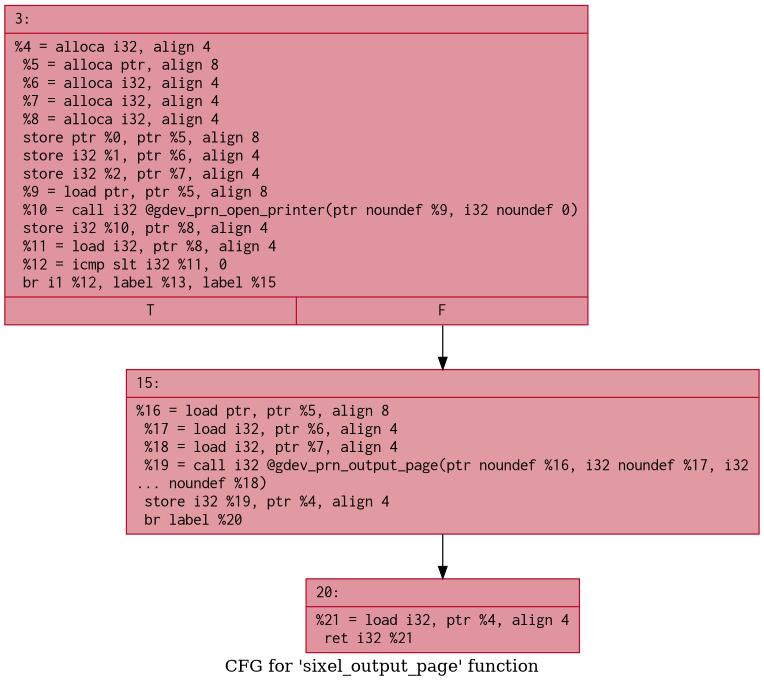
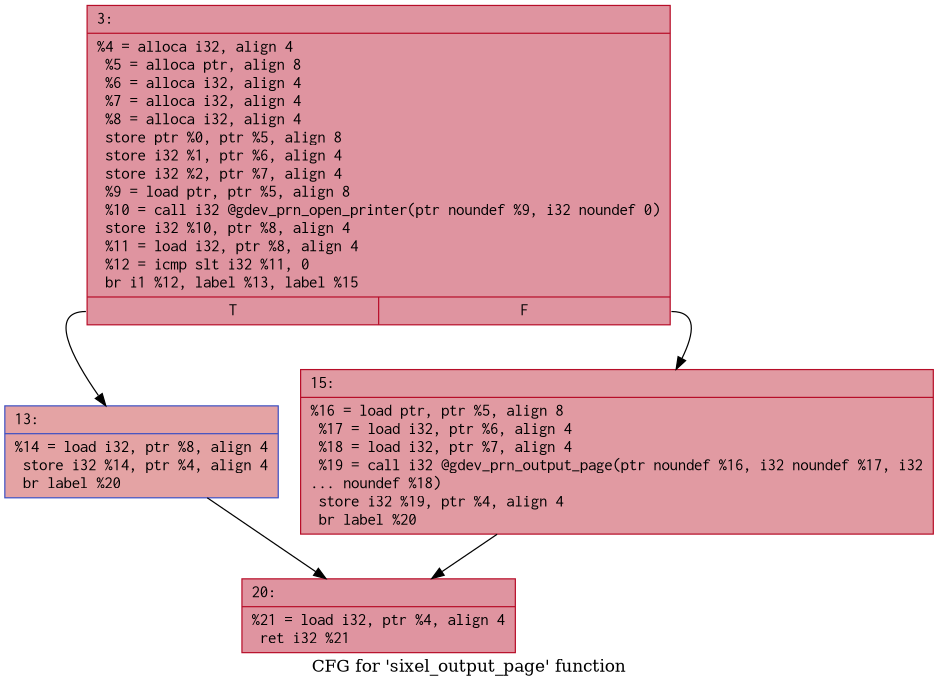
node "13:": added
